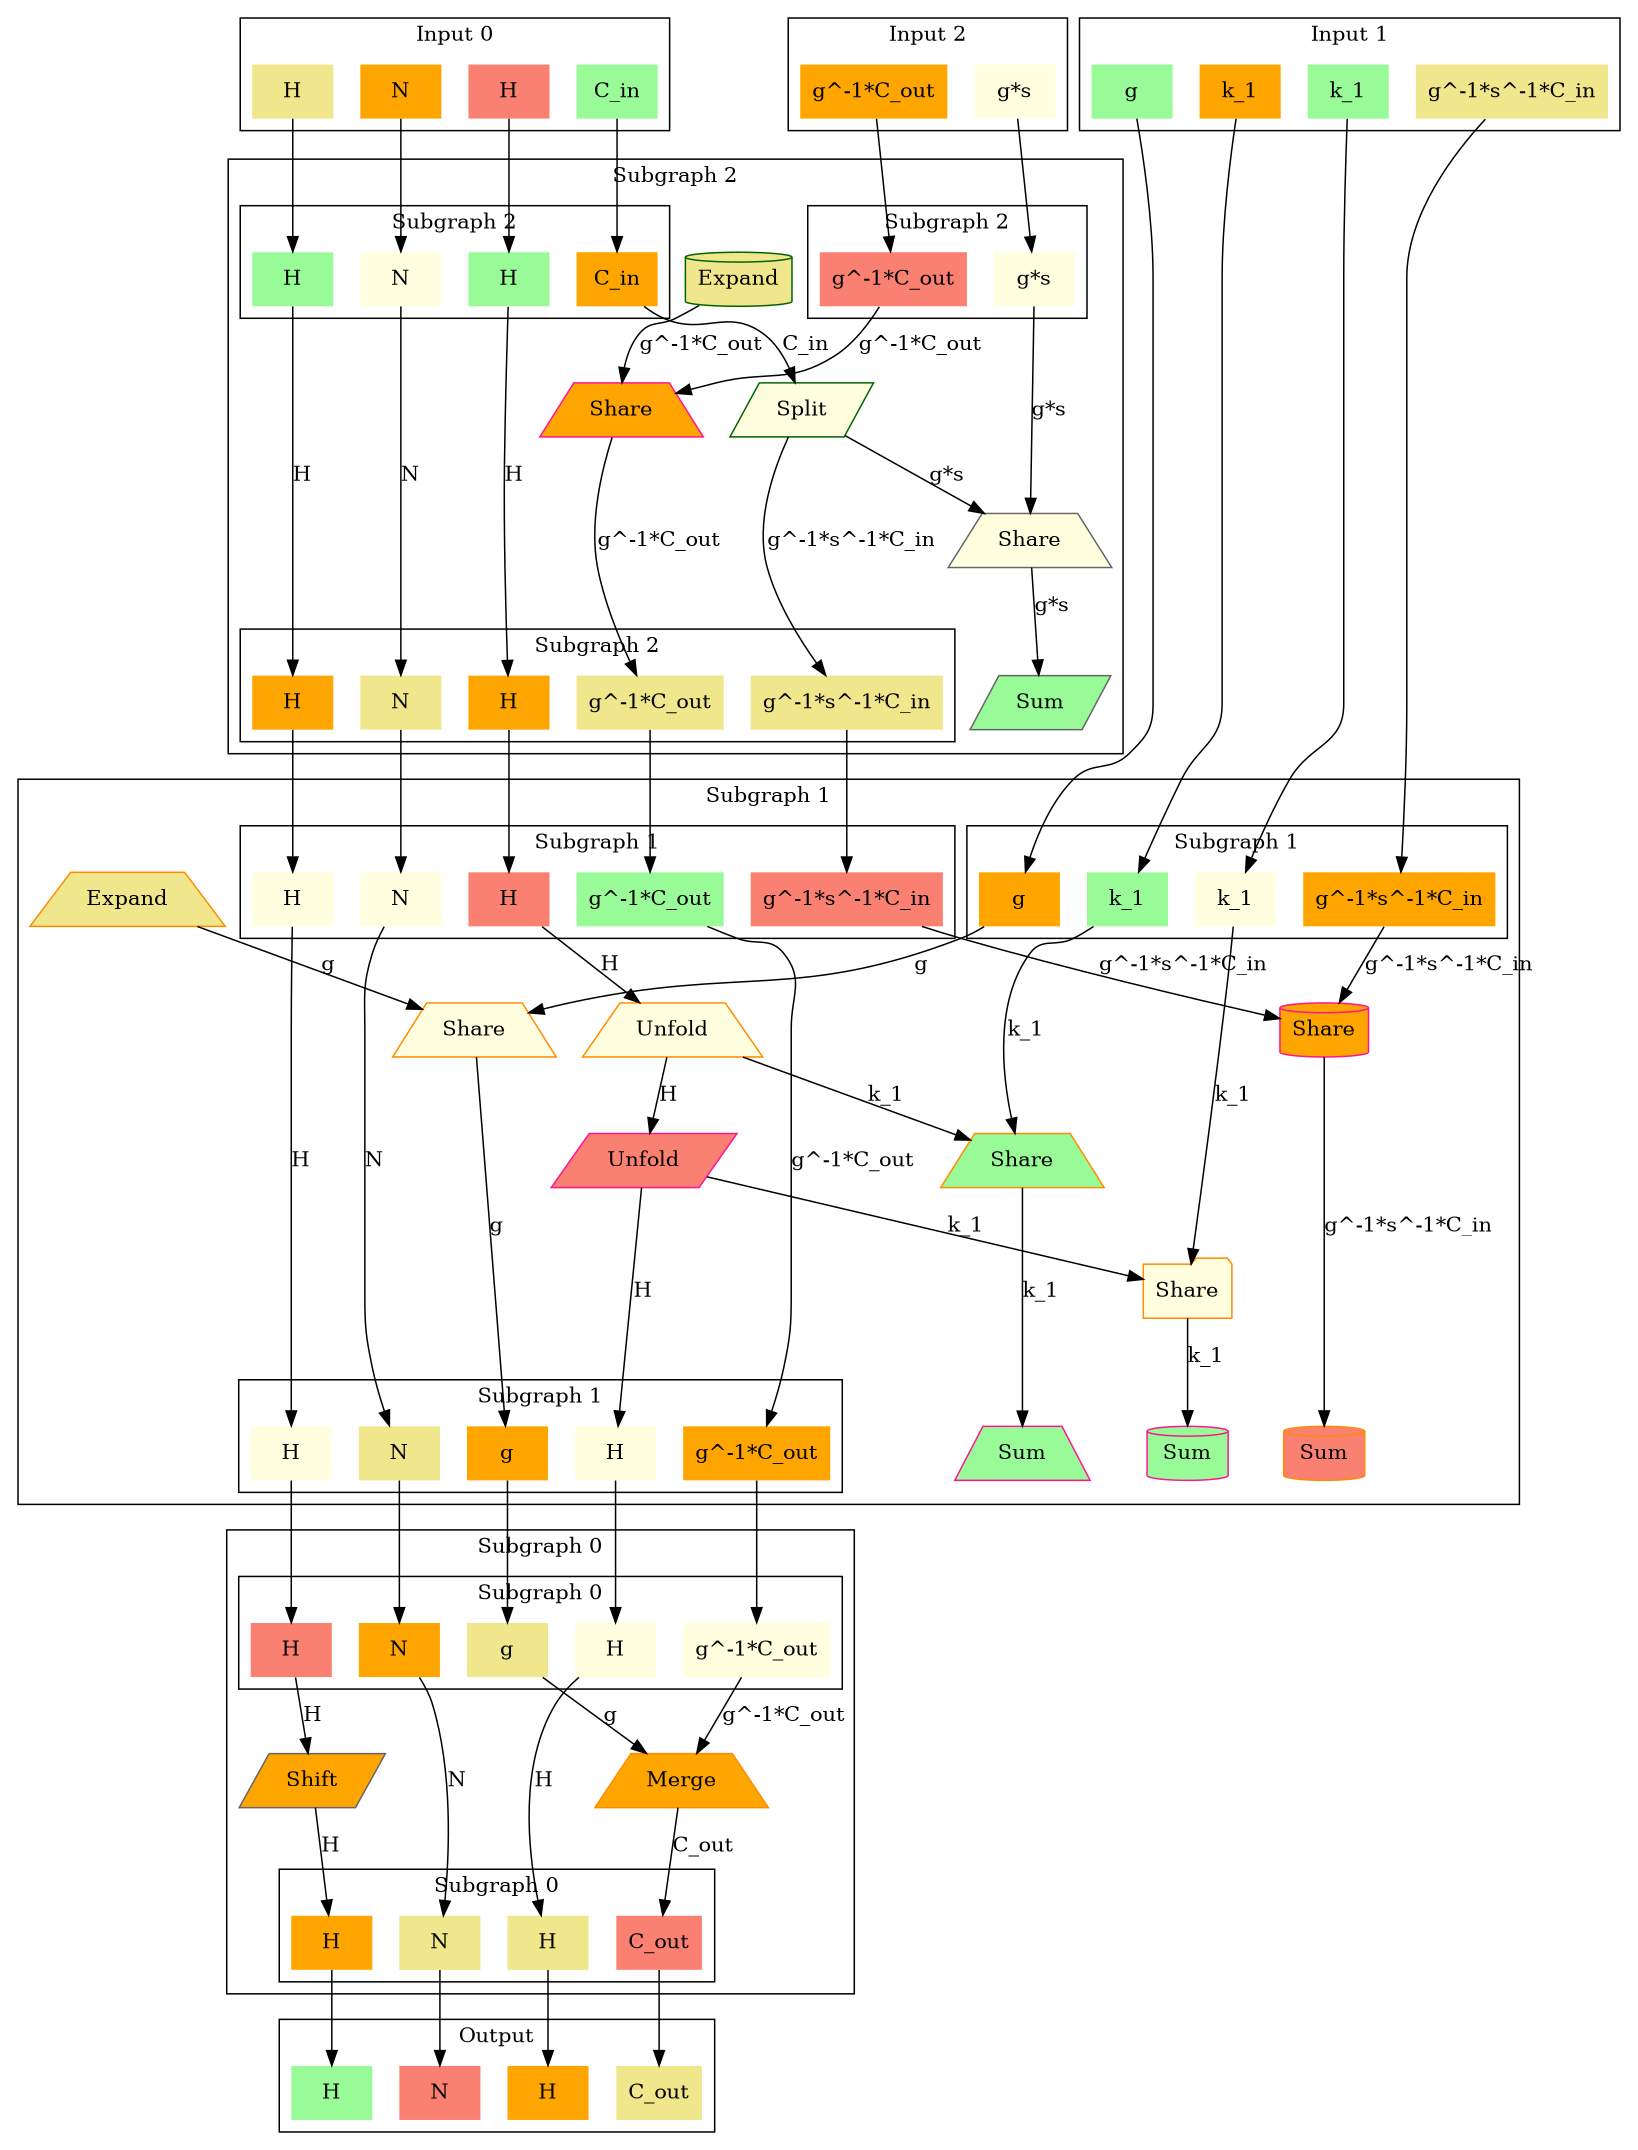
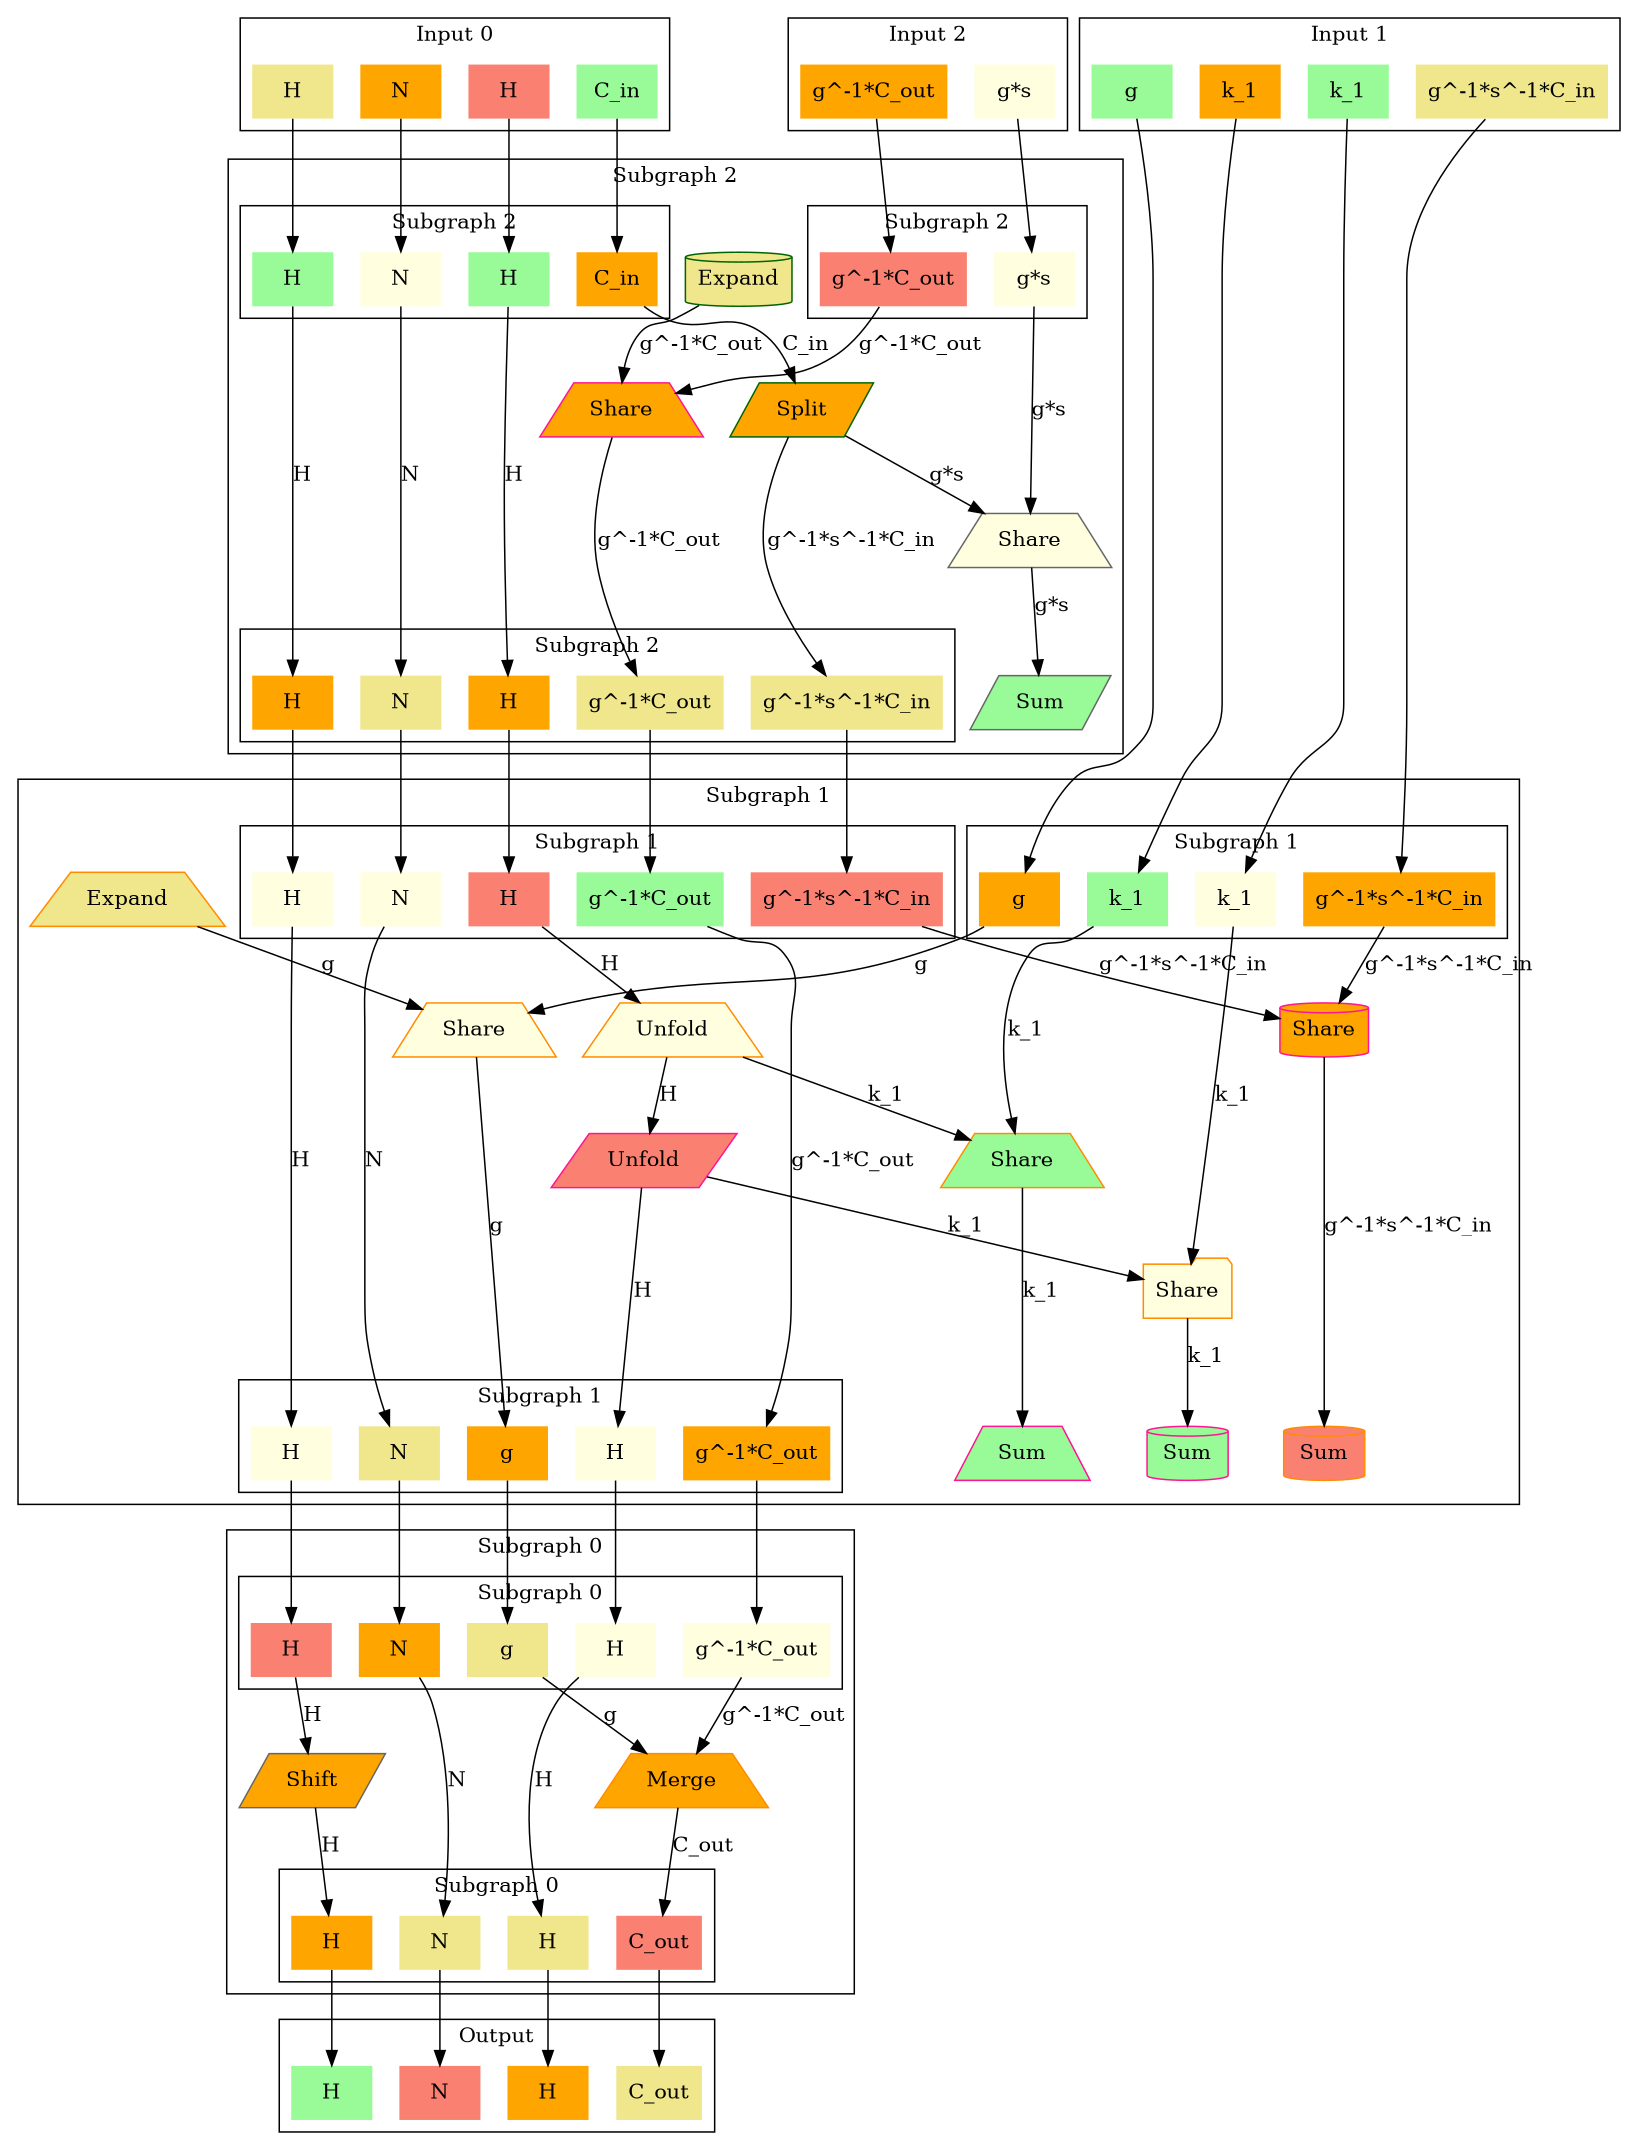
node "Split": fillcolor lightyellow -> orange
